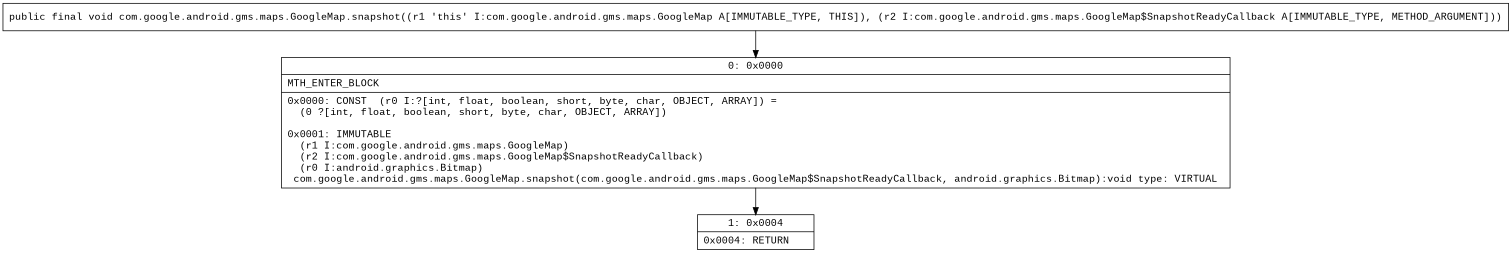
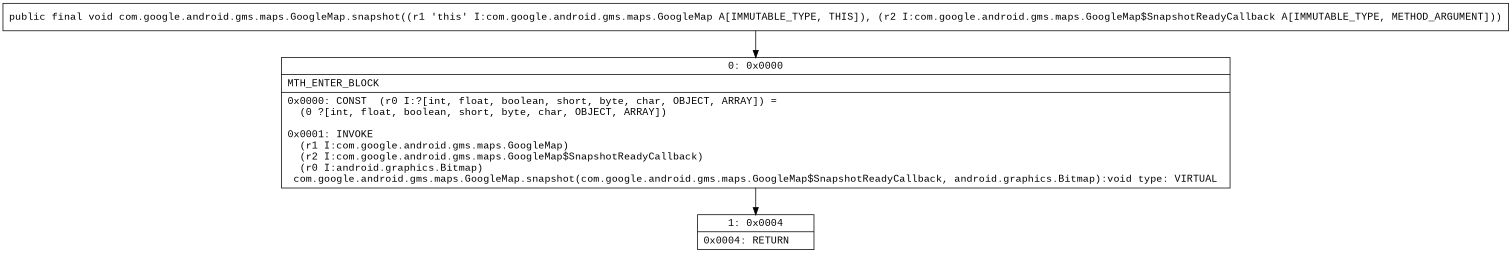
node "0: 0x0000": text "0x0001: IMMUTABLE" -> "0x0001: INVOKE"
